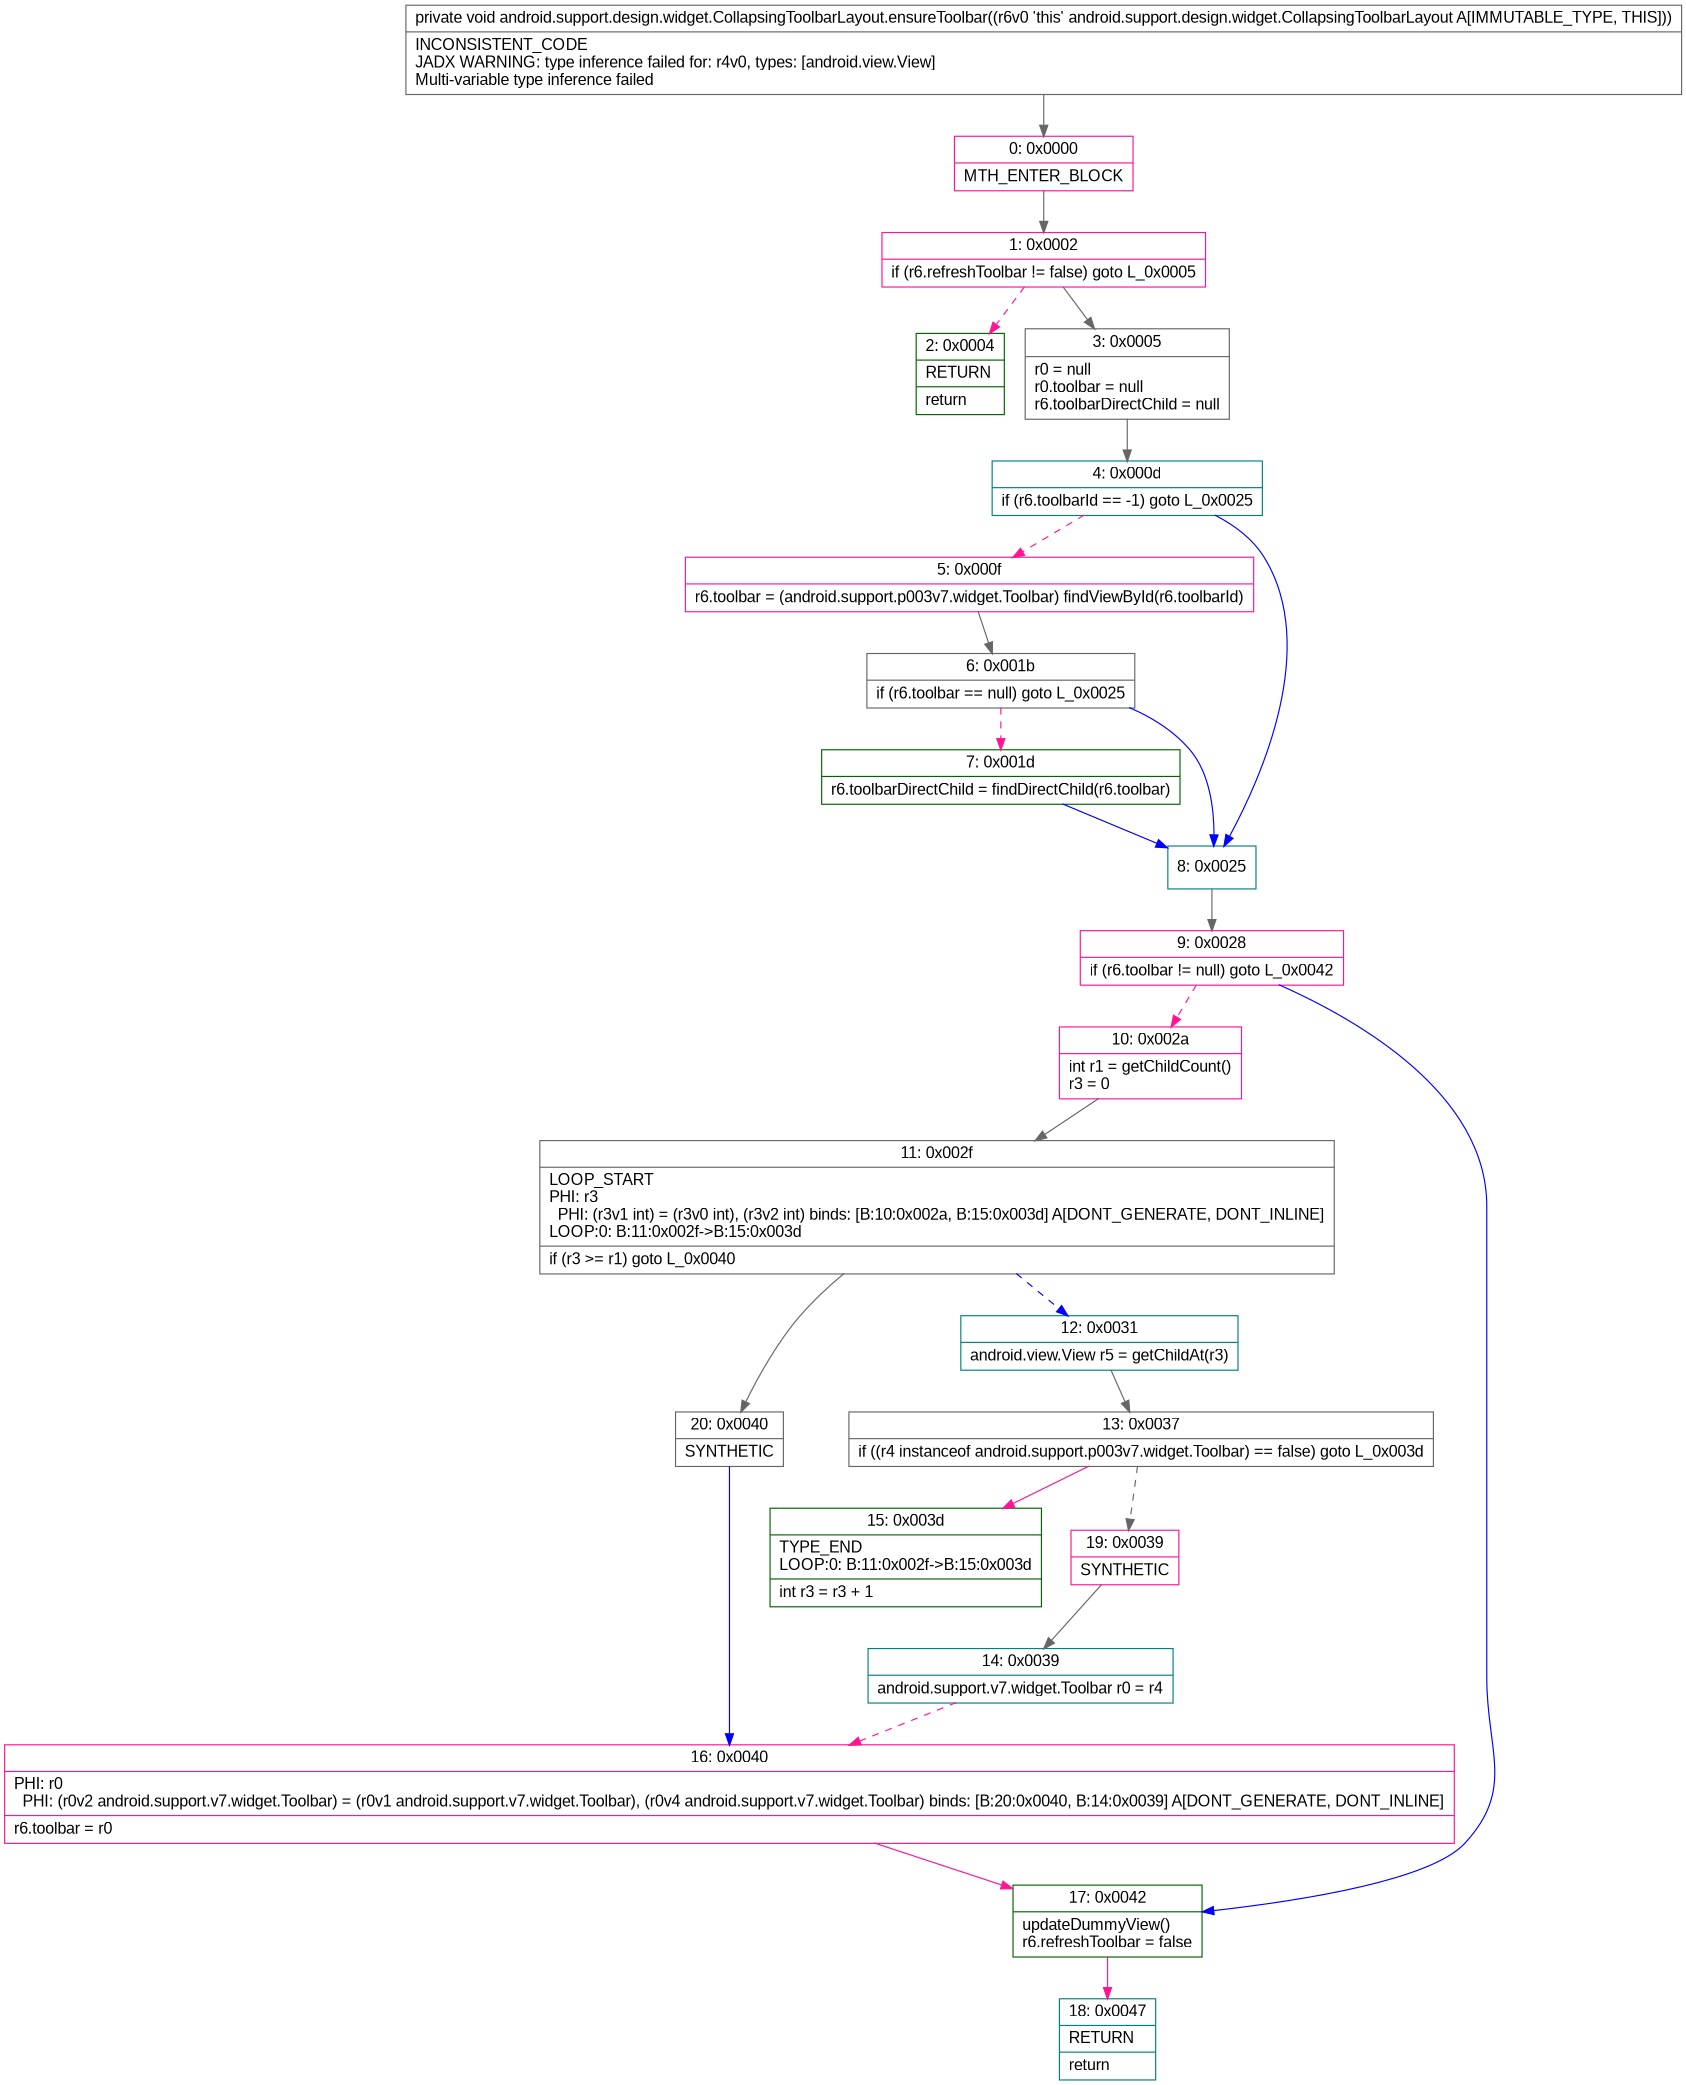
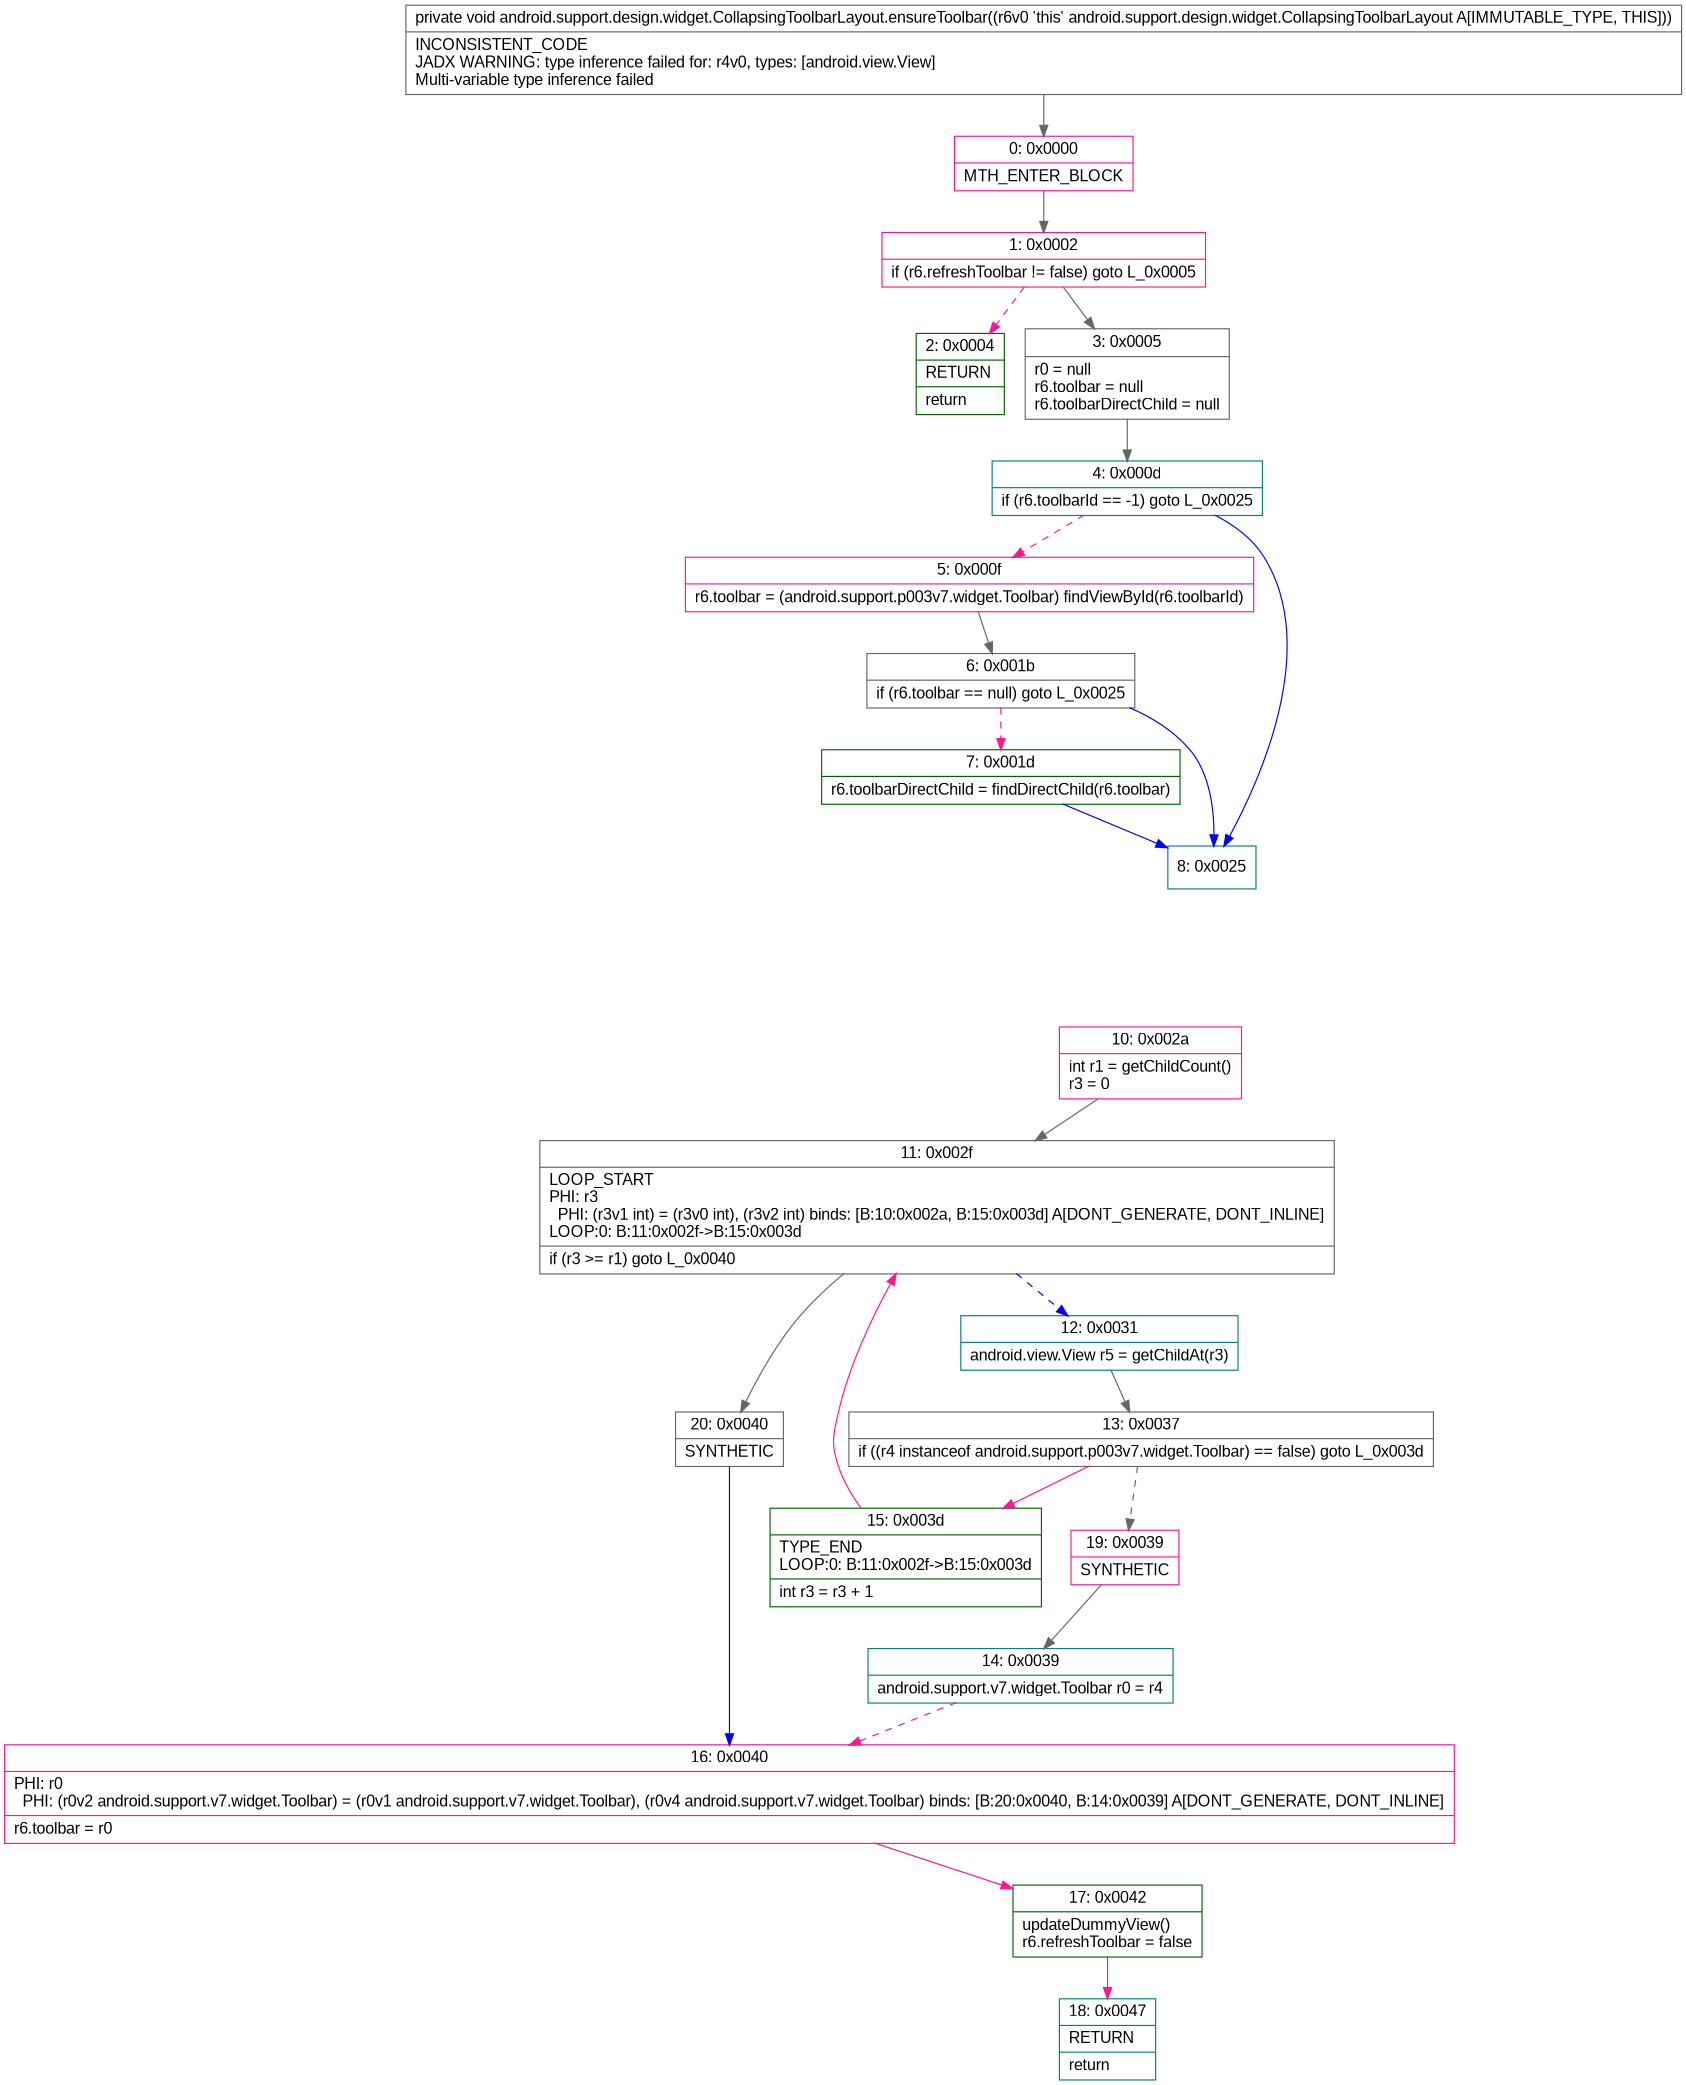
node "3: 0x0005": text "r0.toolbar = null" -> "r6.toolbar = null"
node "9: 0x0028": removed
edge "15: 0x003d" -> "11: 0x002f": added
